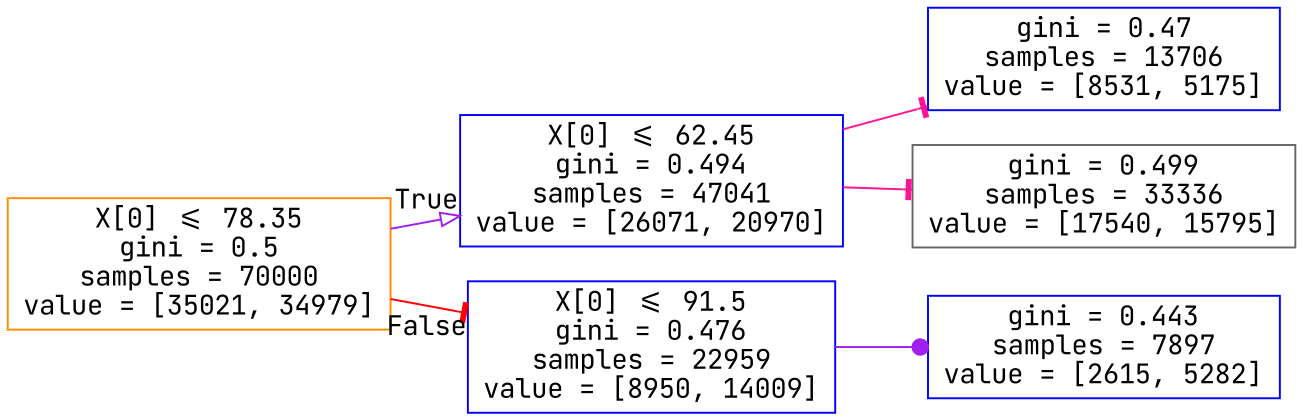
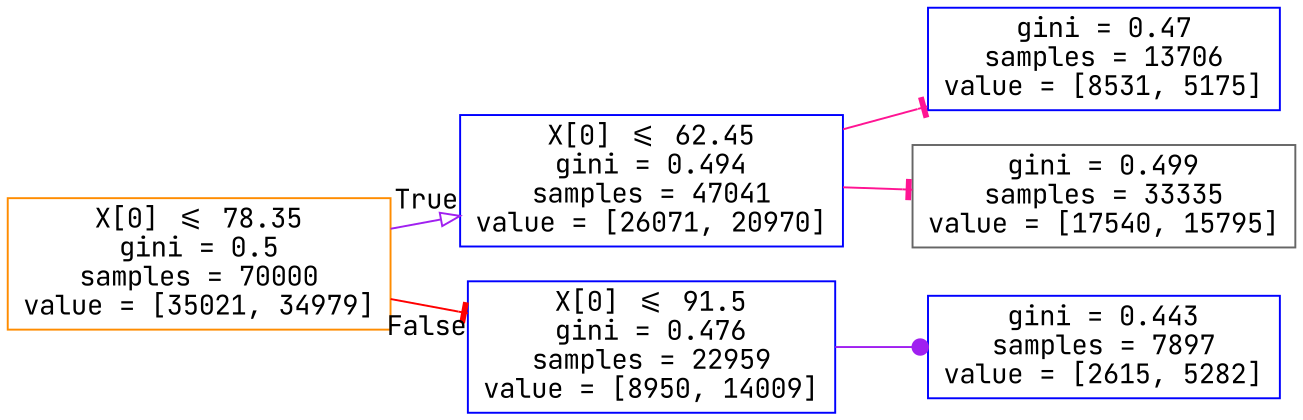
node "gini = 0.499 samples = 33336 value = [17540, 15795]": label "gini = 0.499 samples = 33336 value = [17540, 15795]" -> "gini = 0.499 samples = 33335 value = [17540, 15795]"
